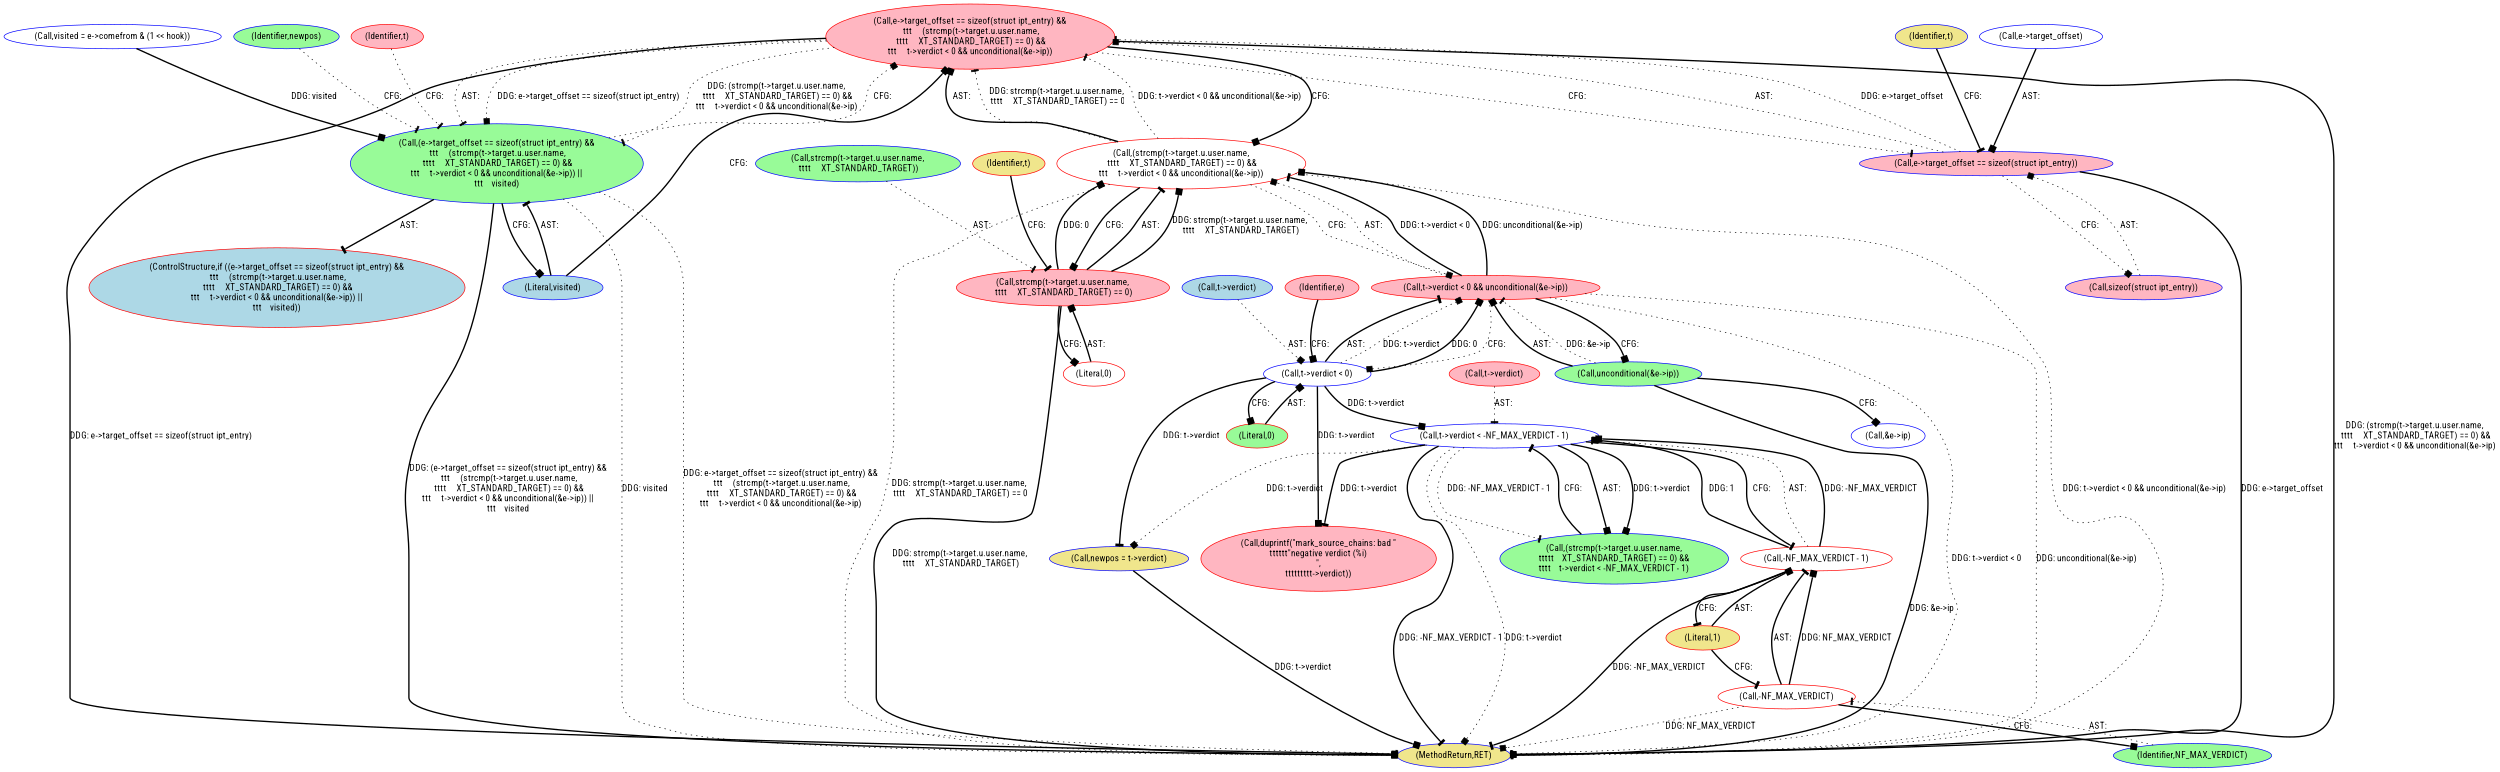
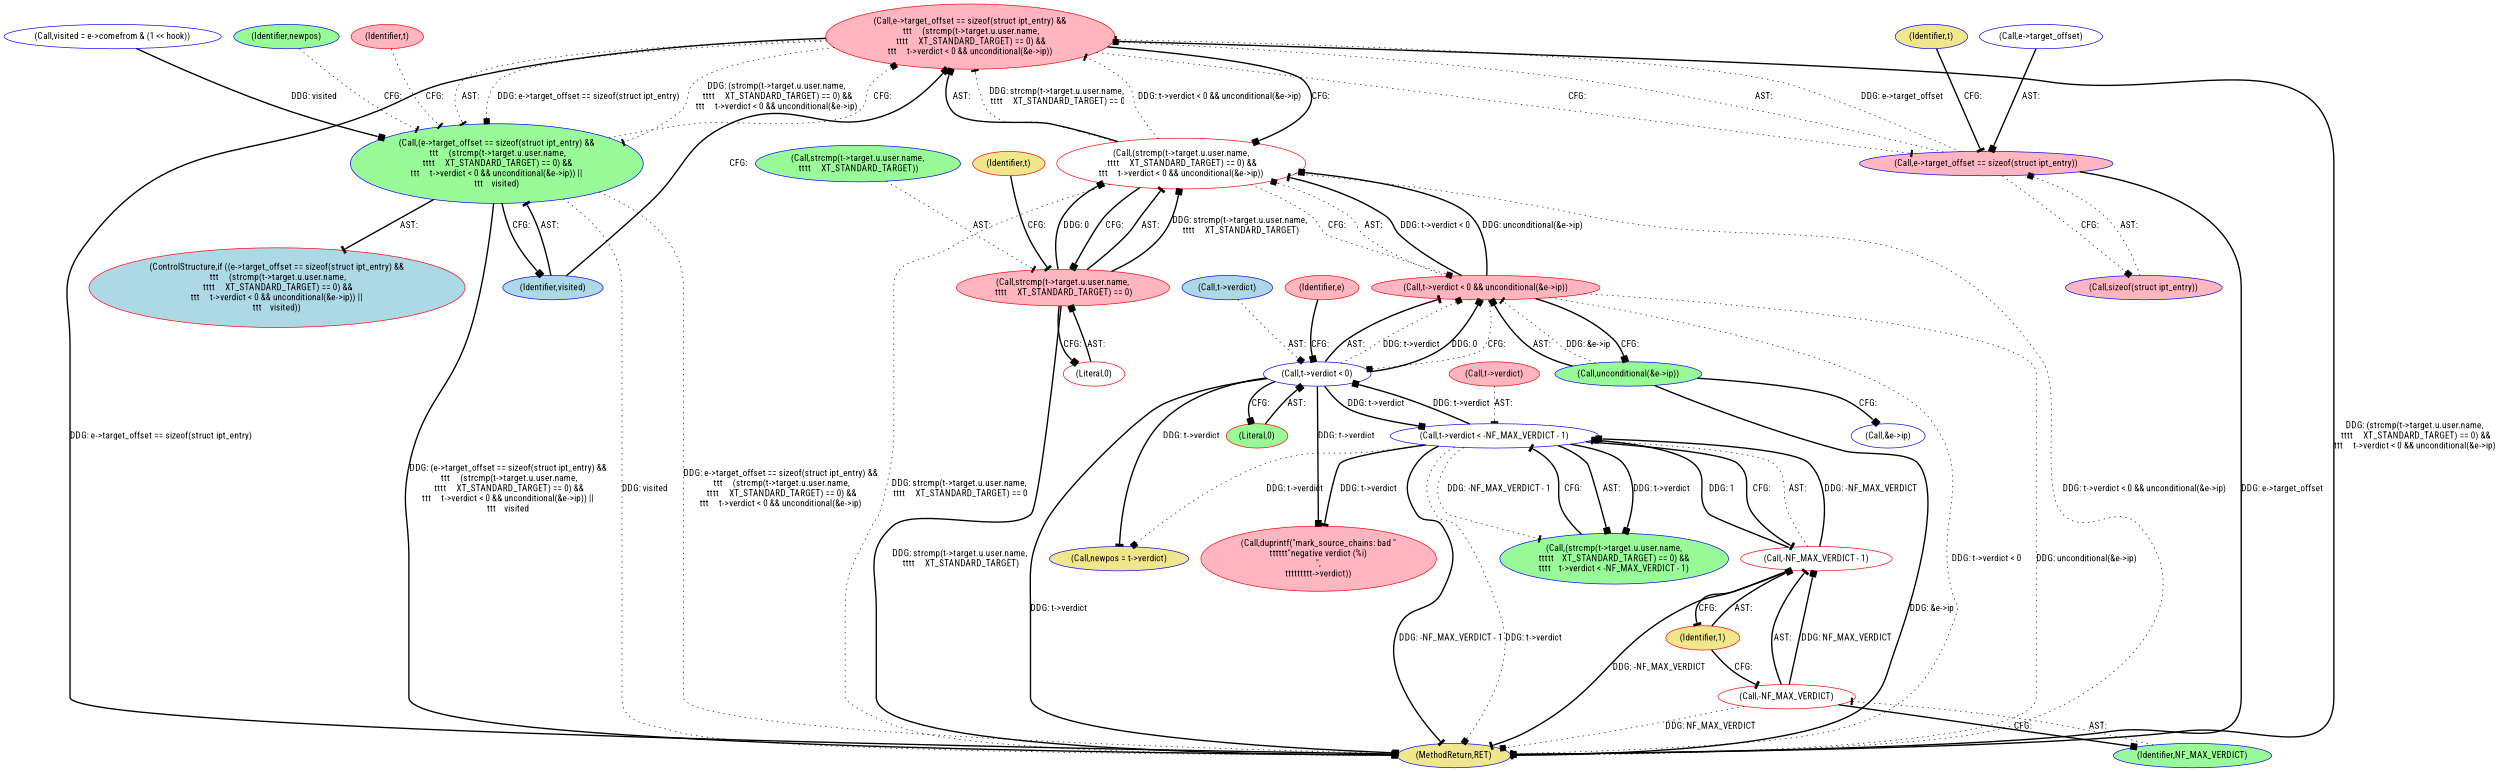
node "(Literal,visited)": label "(Literal,visited)" -> "(Identifier,visited)"
edge "(Call,t->verdict < -NF_MAX_VERDICT - 1)" -> "(Call,t->verdict < 0)": added, label "DDG: t->verdict"
node "(Literal,1)": label "(Literal,1)" -> "(Identifier,1)"
edge "(Call,newpos = t->verdict)" -> "(MethodReturn,RET)": now "(Call,t->verdict < 0)" -> "(MethodReturn,RET)"
